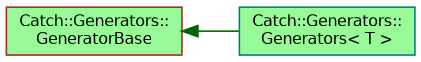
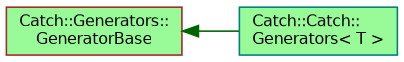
node "Catch::Generators:: Generators< T >": label "Catch::Generators:: Generators< T >" -> "Catch::Catch:: Generators< T >"
